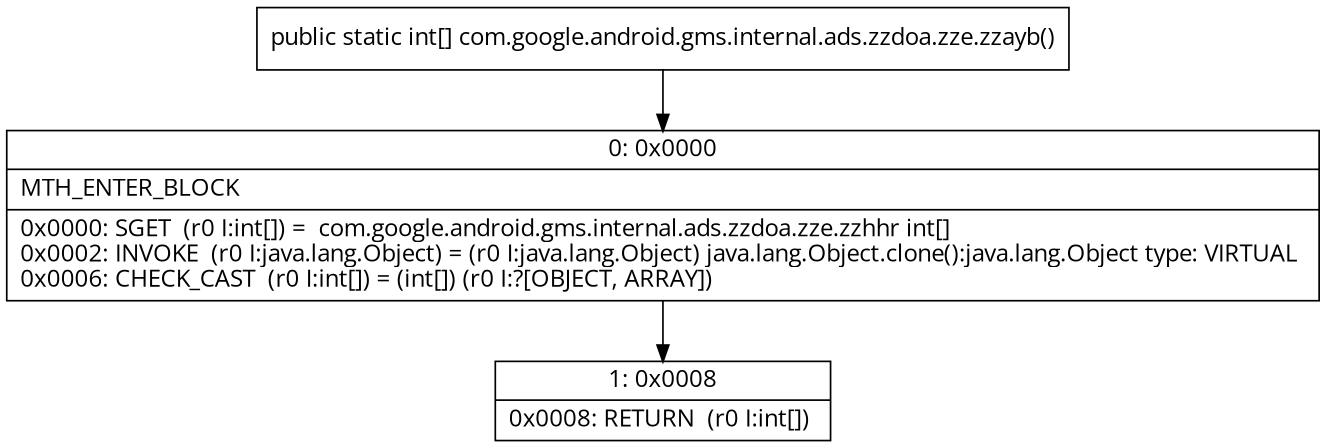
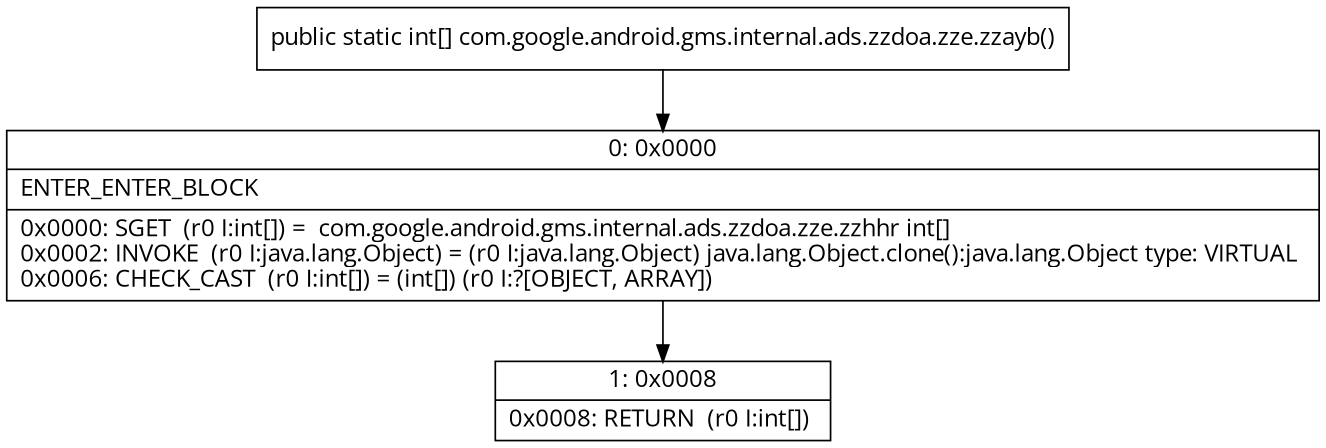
node "0: 0x0000": text "MTH_ENTER_BLOCK" -> "ENTER_ENTER_BLOCK"
